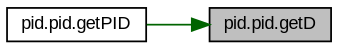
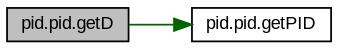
edge "pid.pid.getPID" -> "pid.pid.getD": reversed
